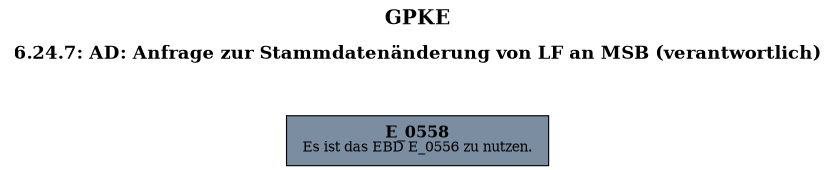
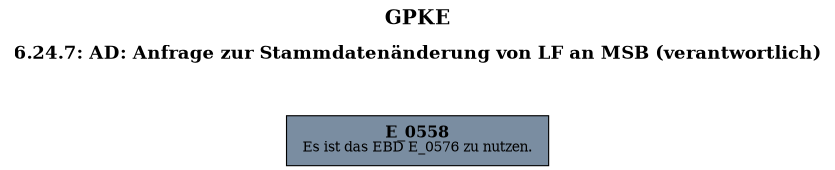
node "E_0558": text "Es ist das EBD E_0556 zu nutzen." -> "Es ist das EBD E_0576 zu nutzen."
